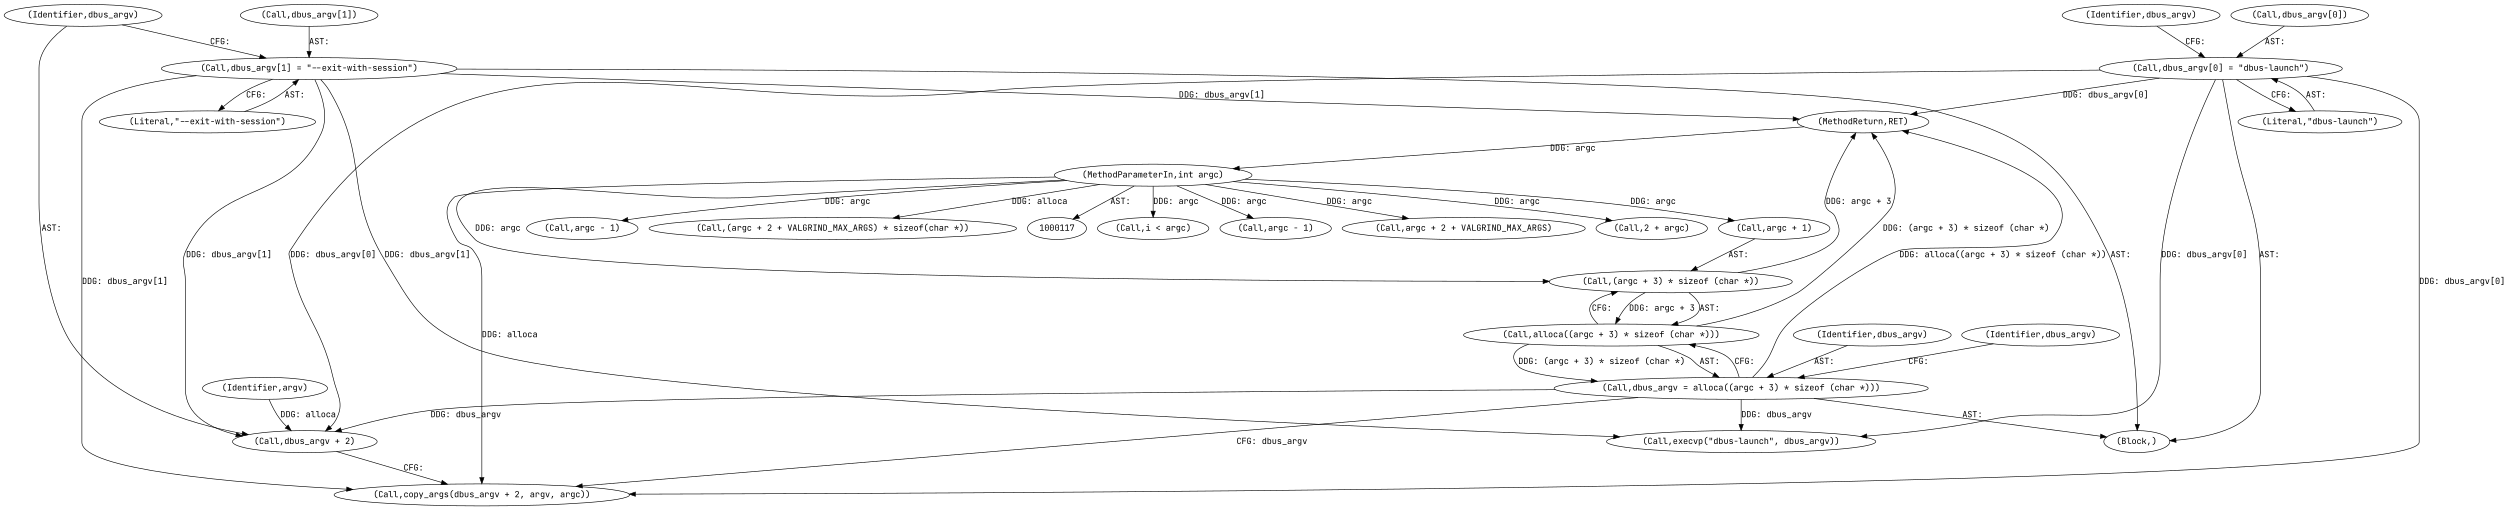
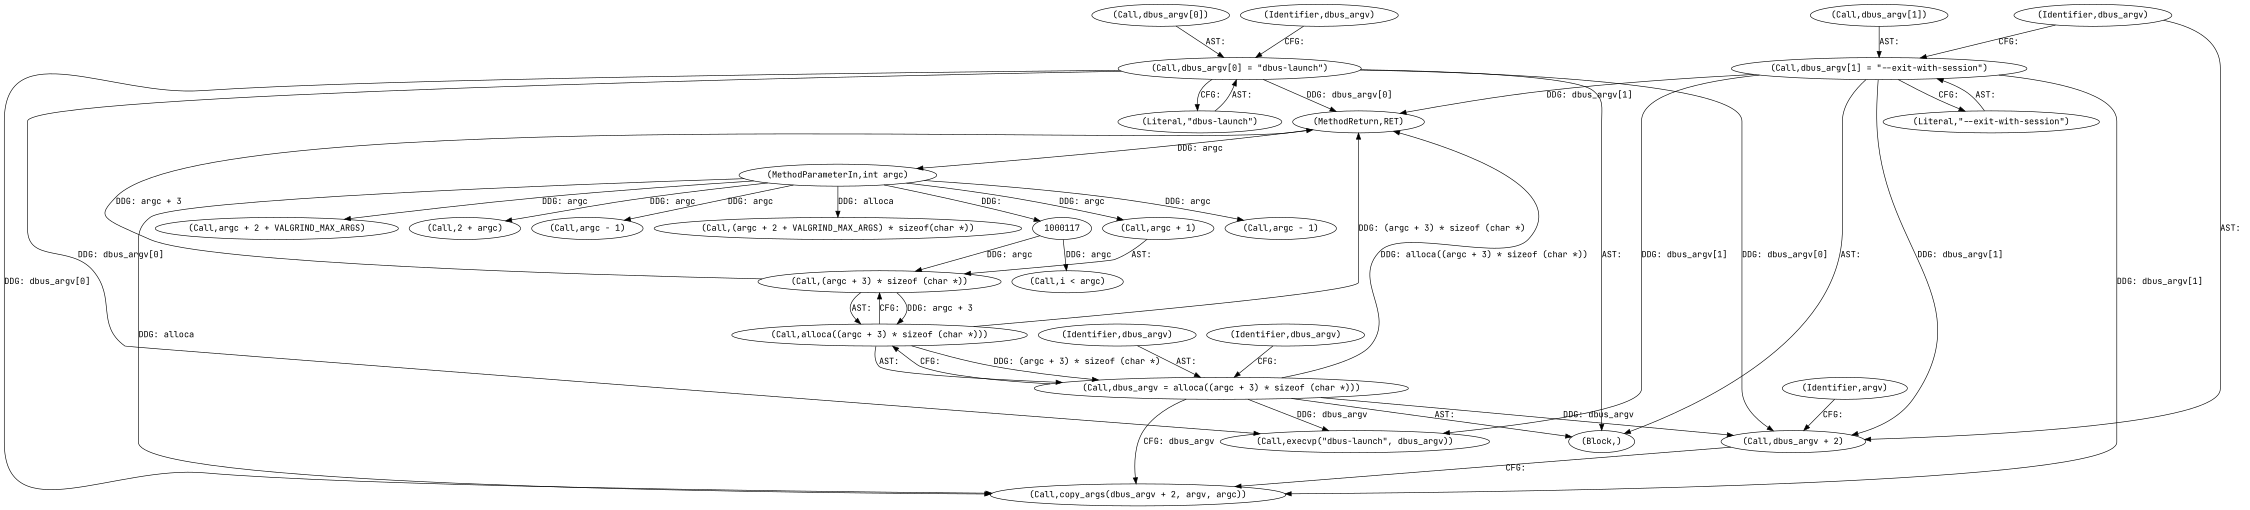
edge "(MethodParameterIn,int argc)" -> "(Call,i < argc)": now "1000117" -> "(Call,i < argc)"
edge "(MethodParameterIn,int argc)" -> "1000117": label "AST: " -> "DDG: "
edge "(MethodParameterIn,int argc)" -> "(Call,(argc + 3) * sizeof (char *))": now "1000117" -> "(Call,(argc + 3) * sizeof (char *))"
edge "(Identifier,argv)" -> "(Call,dbus_argv + 2)": label "DDG: alloca" -> "CFG: "
